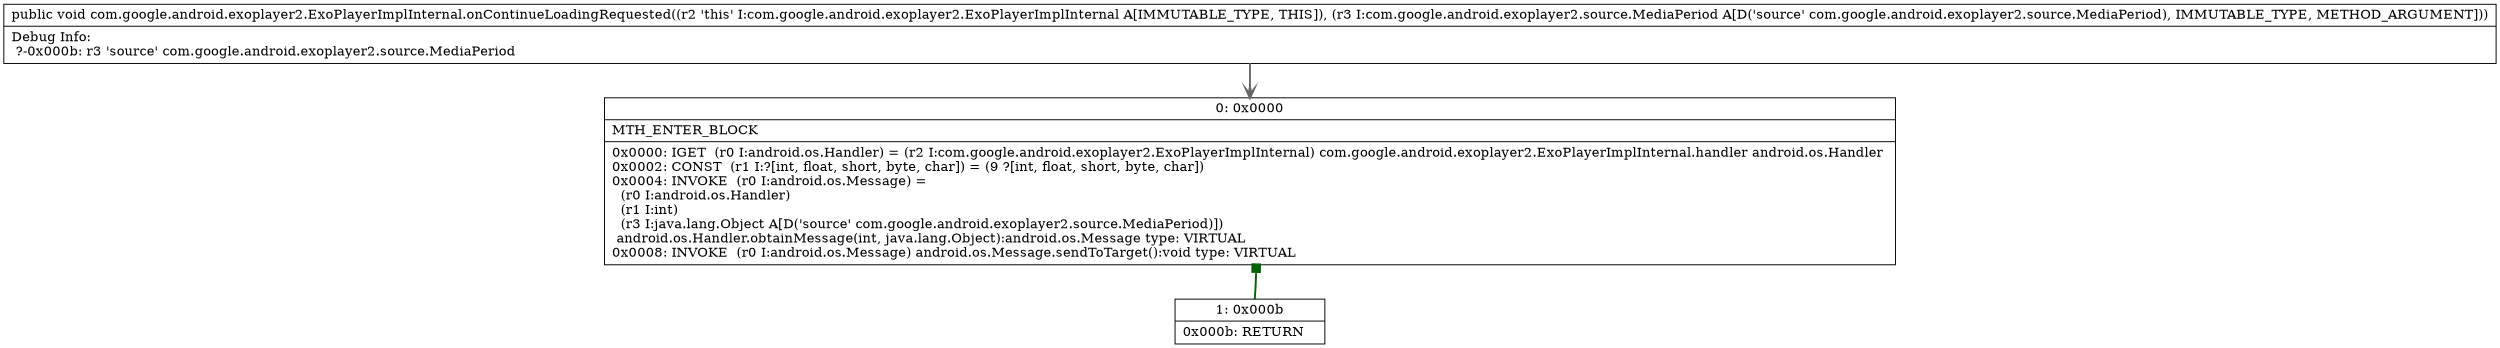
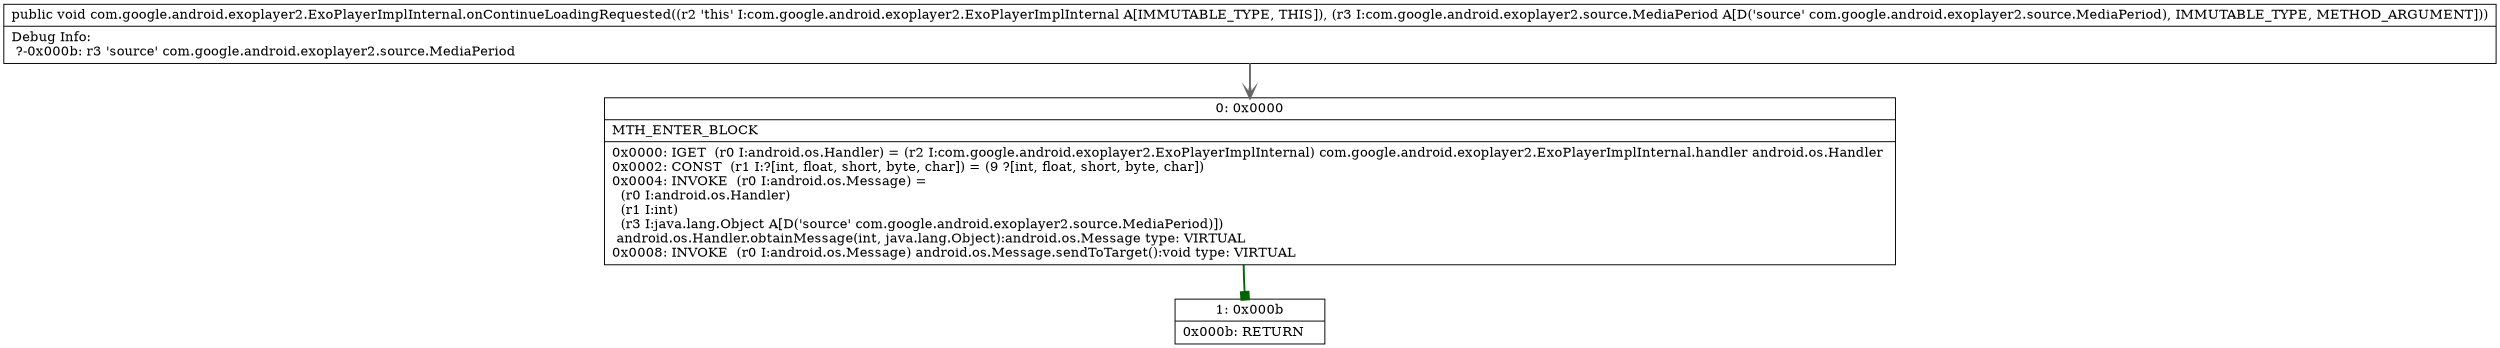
edge "1: 0x000b" -> "0: 0x0000": reversed
